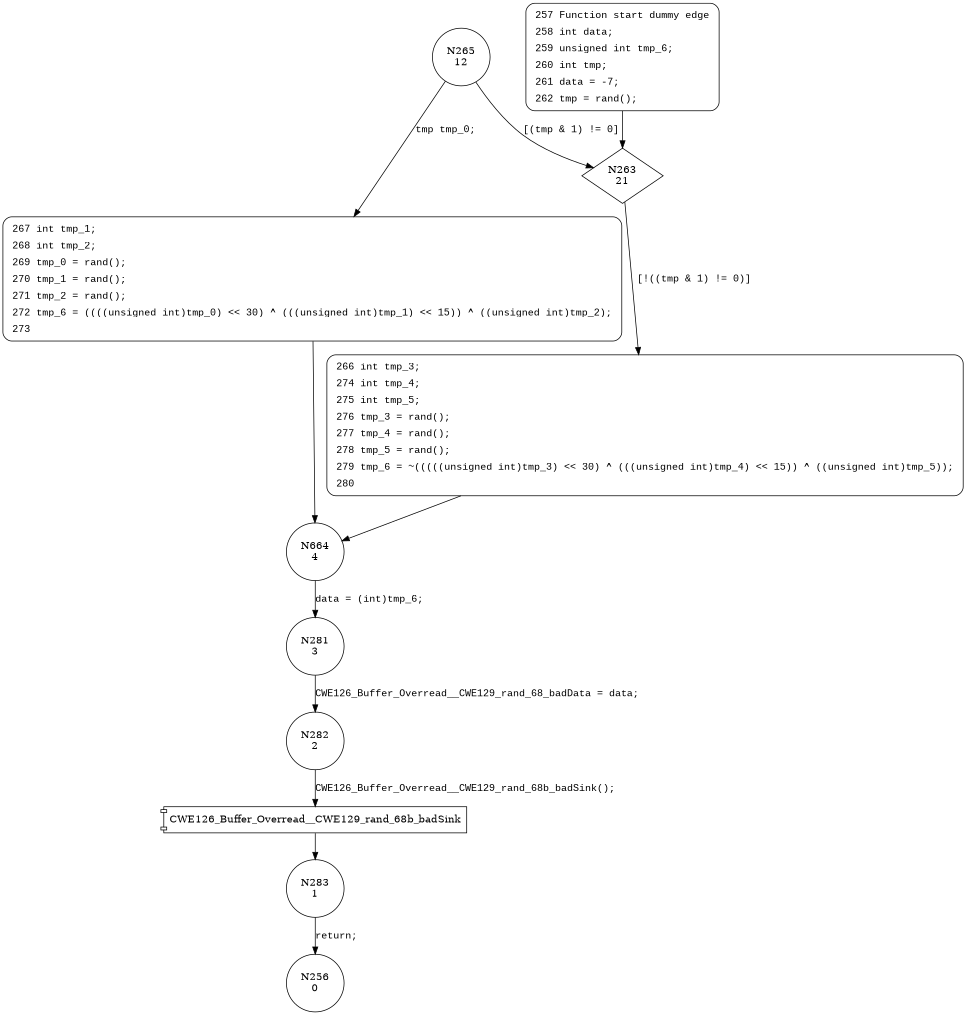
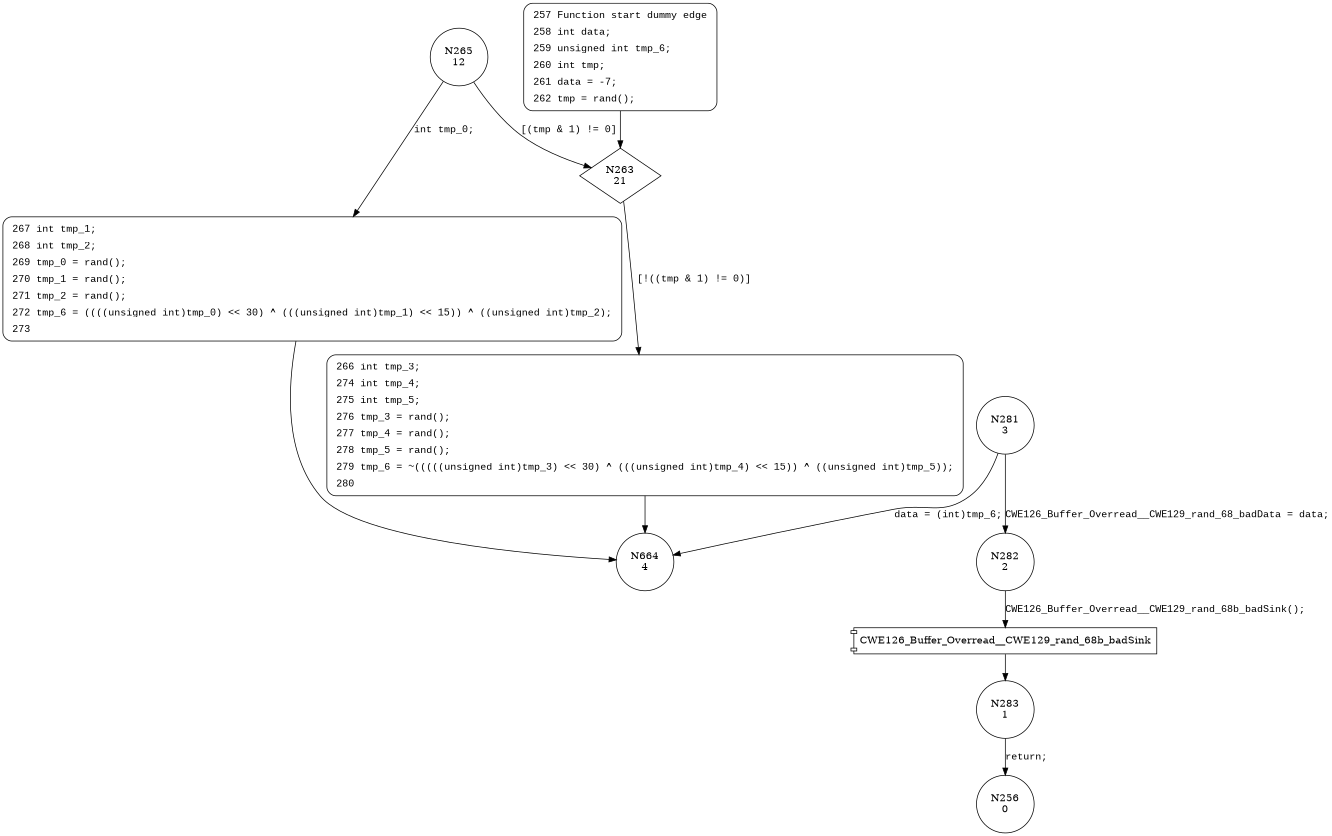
edge "N265 12" -> "267": label "tmp tmp_0;" -> "int tmp_0;"
edge "N664 4" -> "N281 3": reversed
